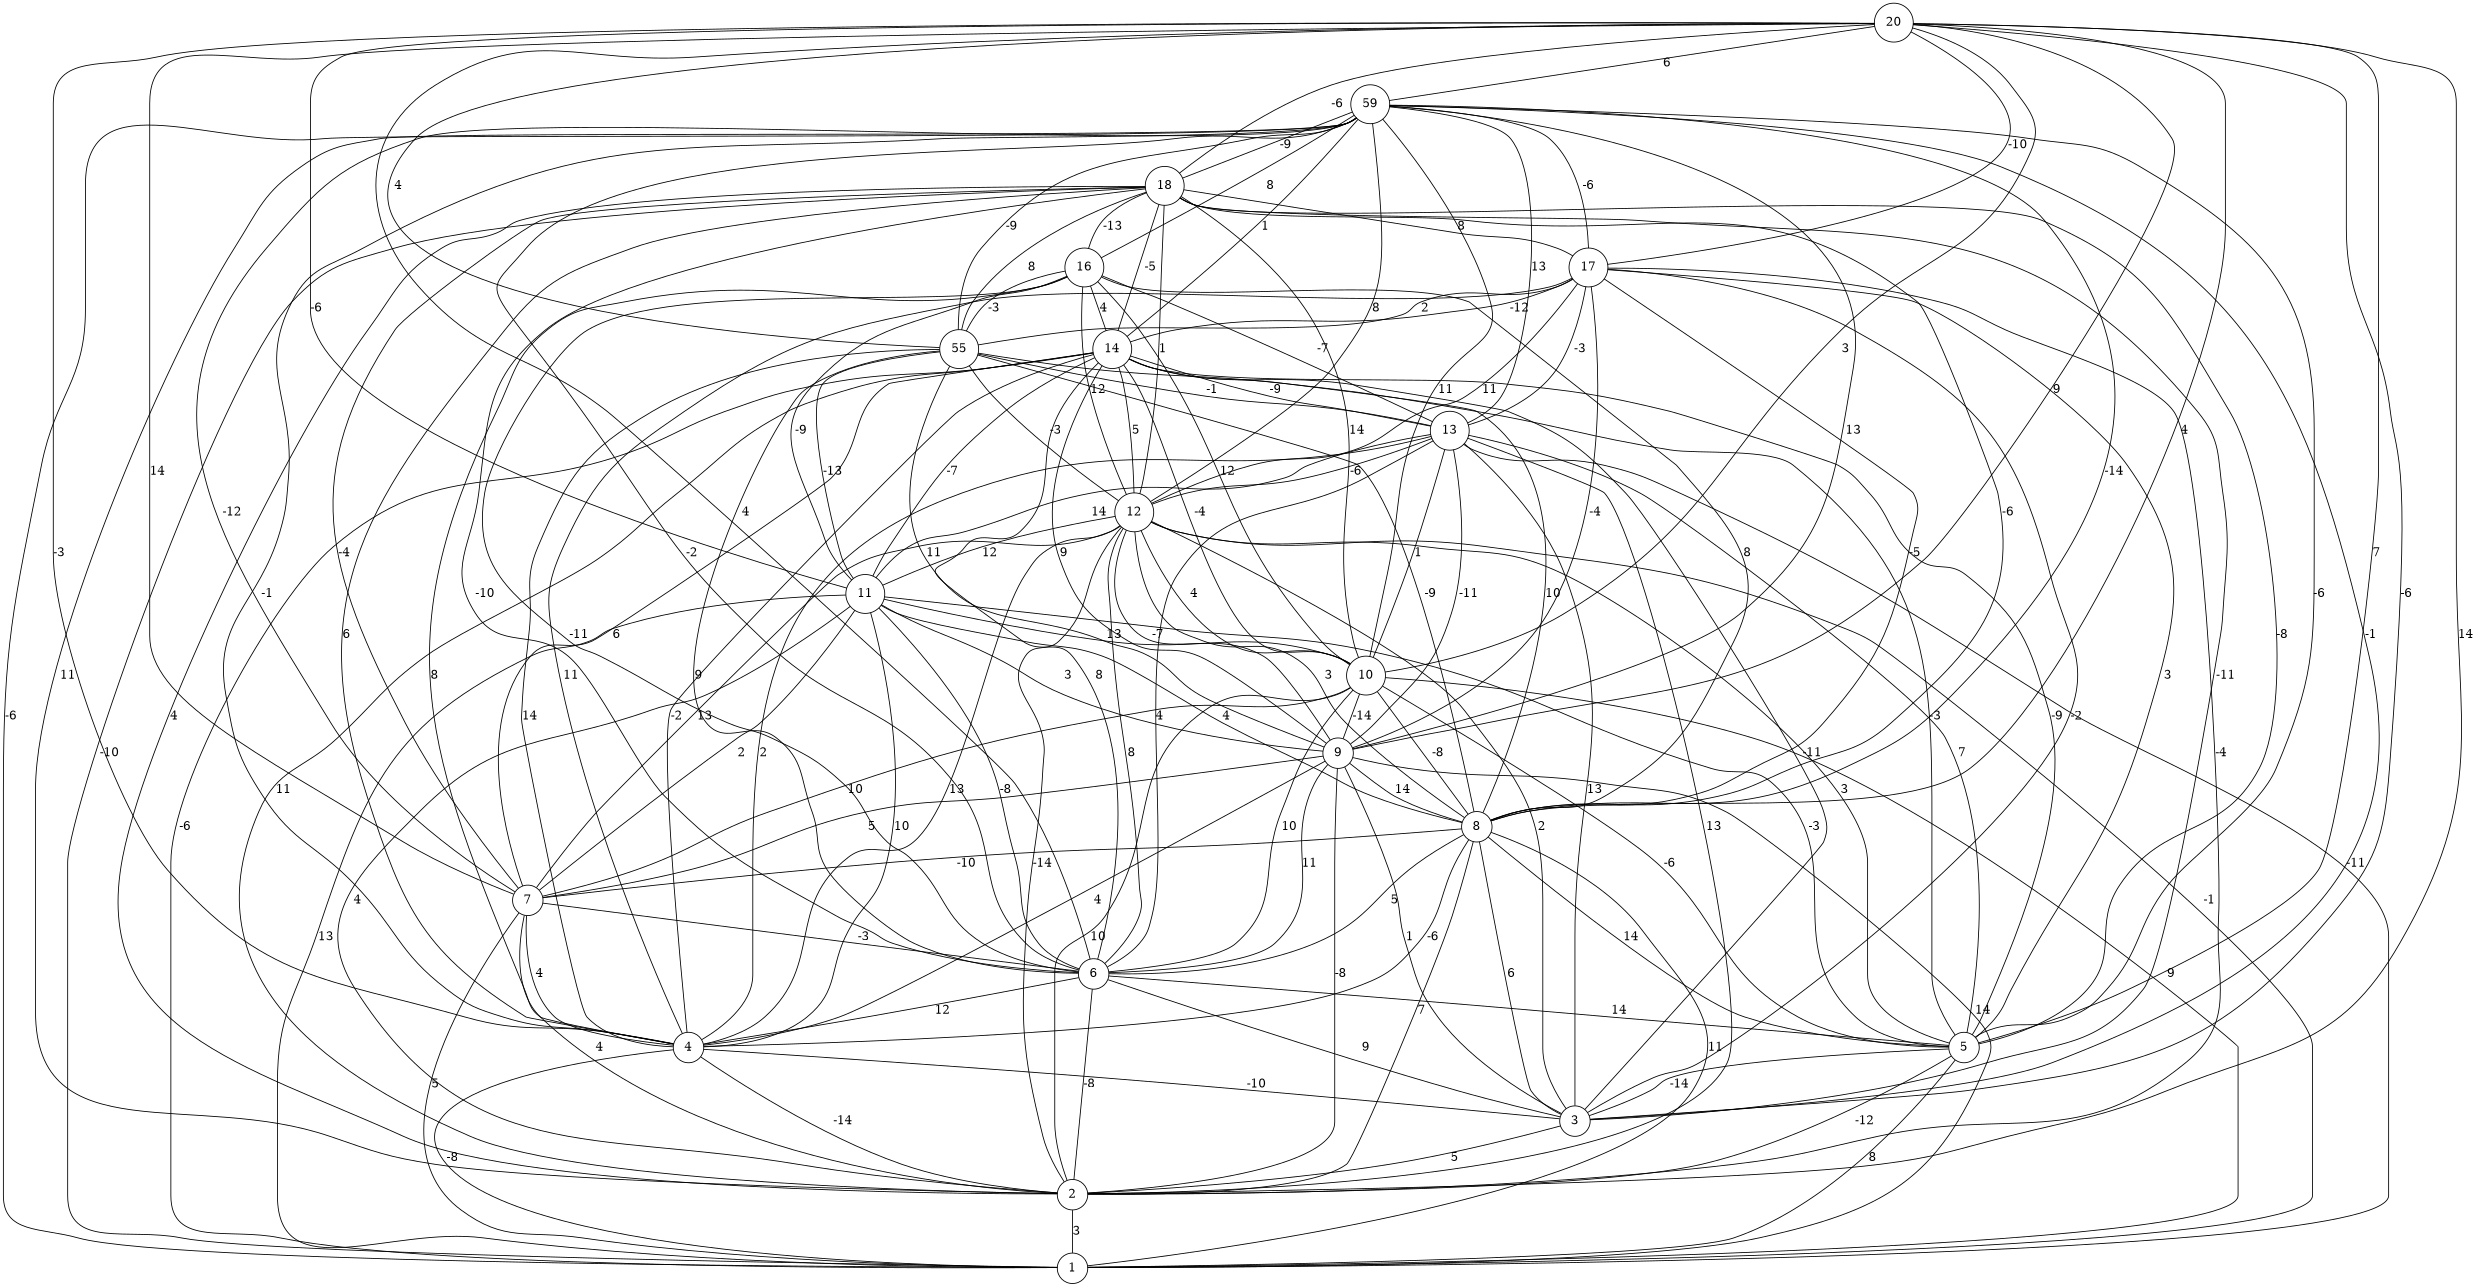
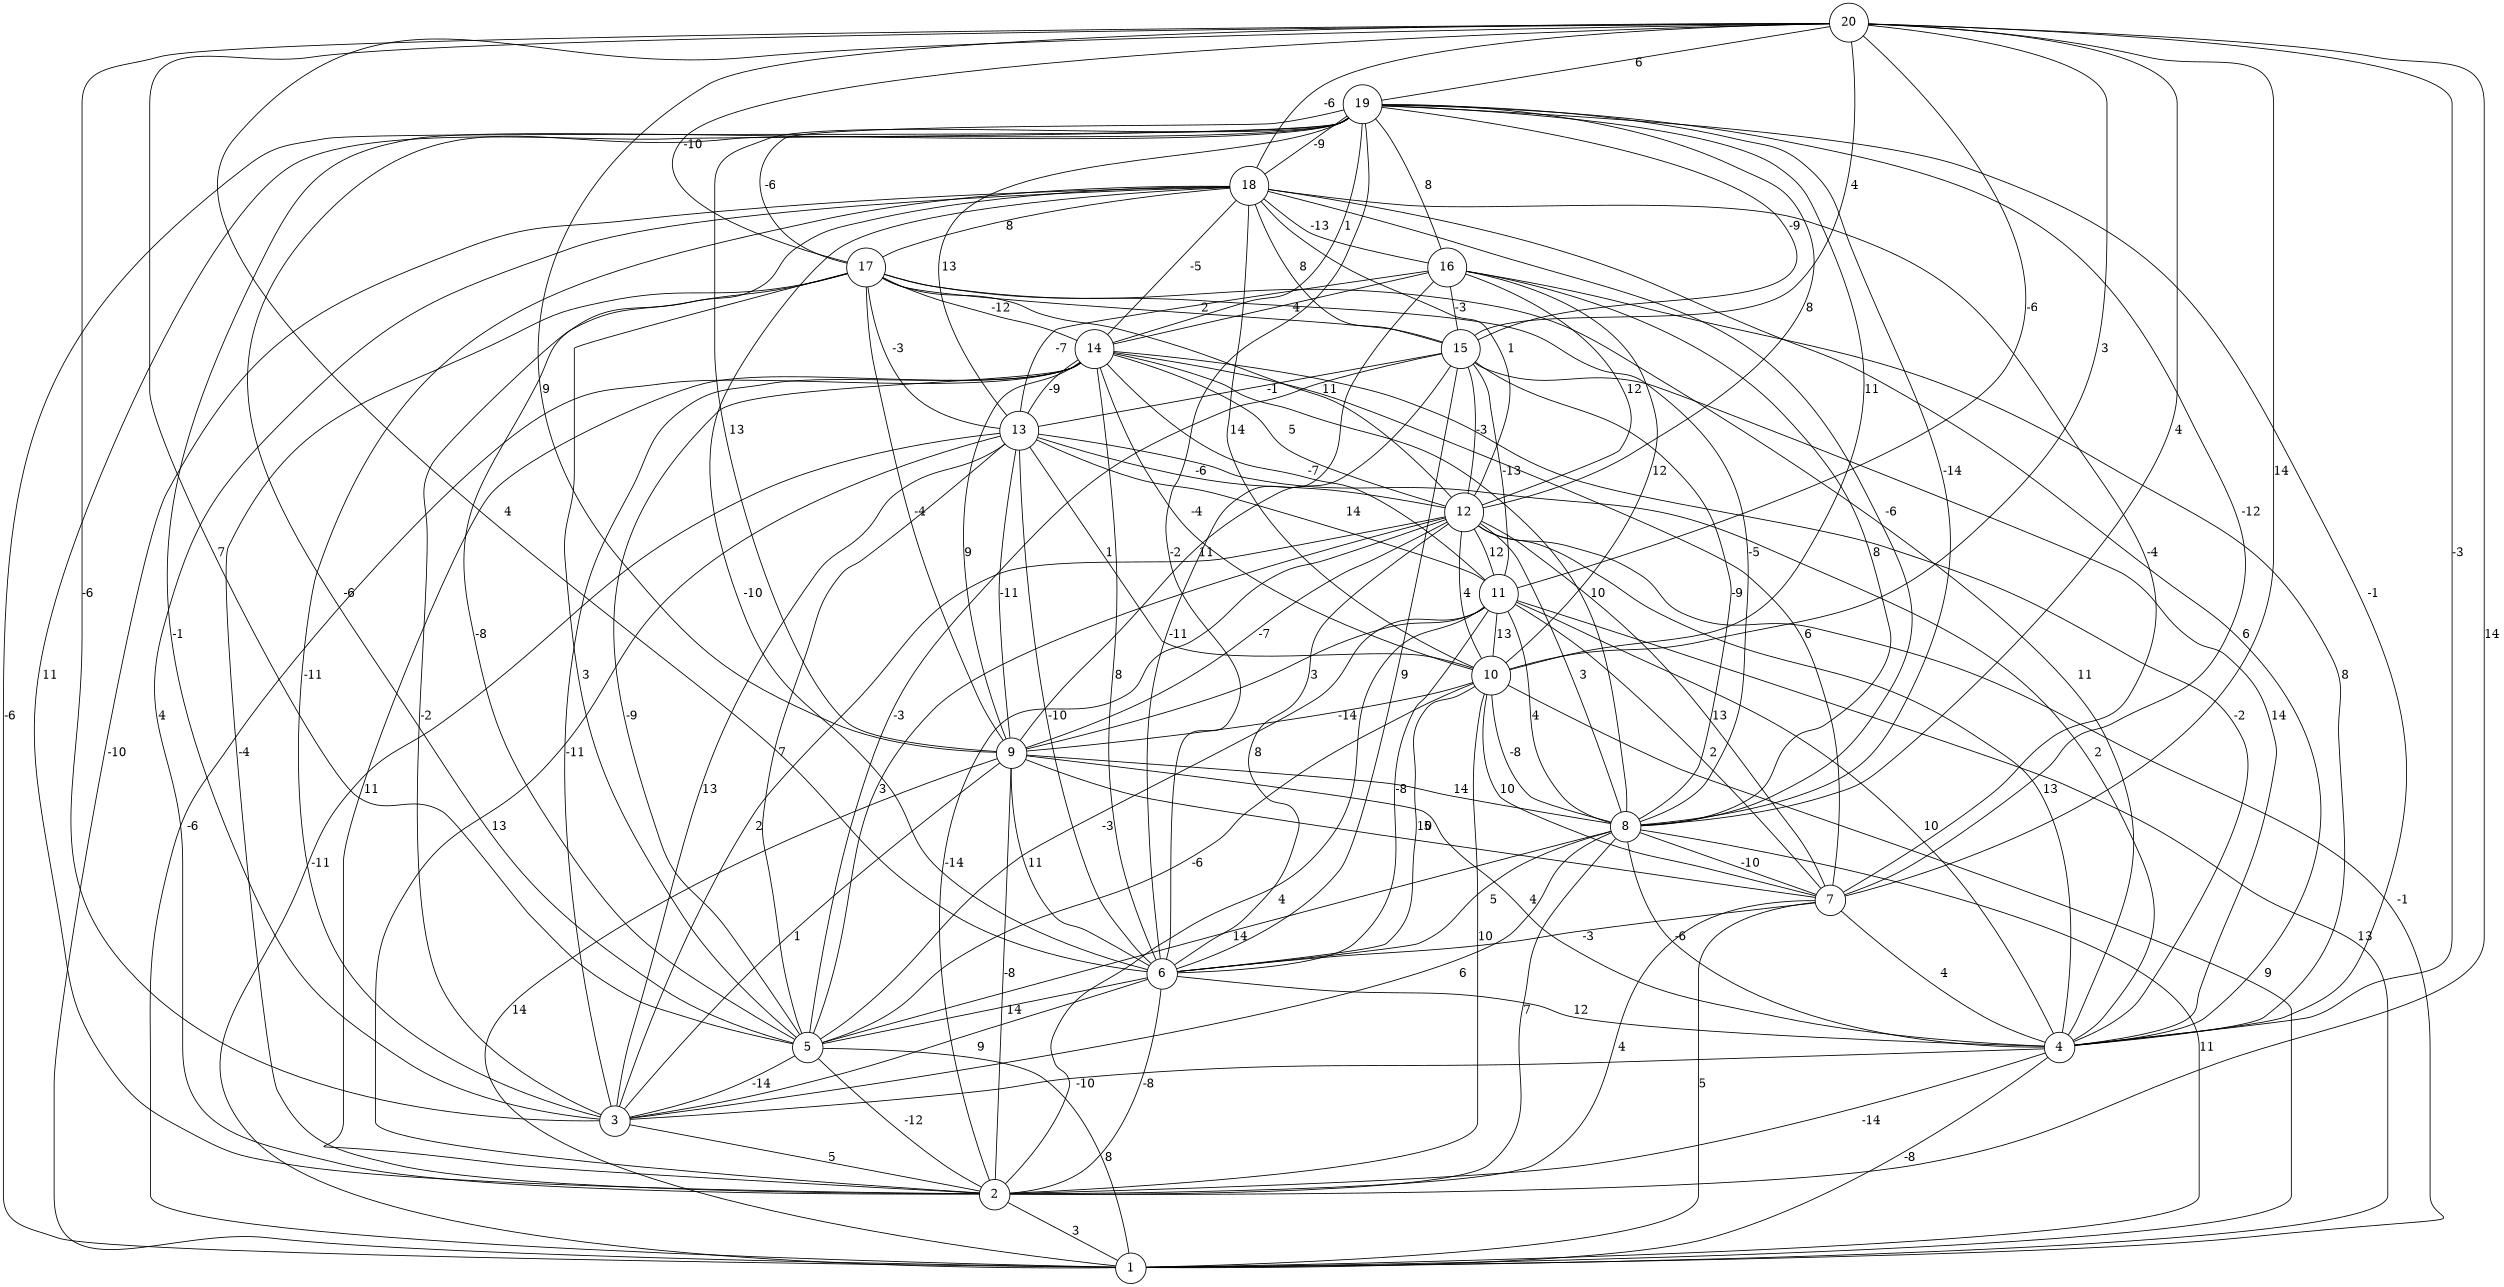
node "59": label "59" -> "19"
node "55": label "55" -> "15"
edge "16" -- "11": removed, label "-9"
edge "13" -- "6": label "4" -> "-10"
